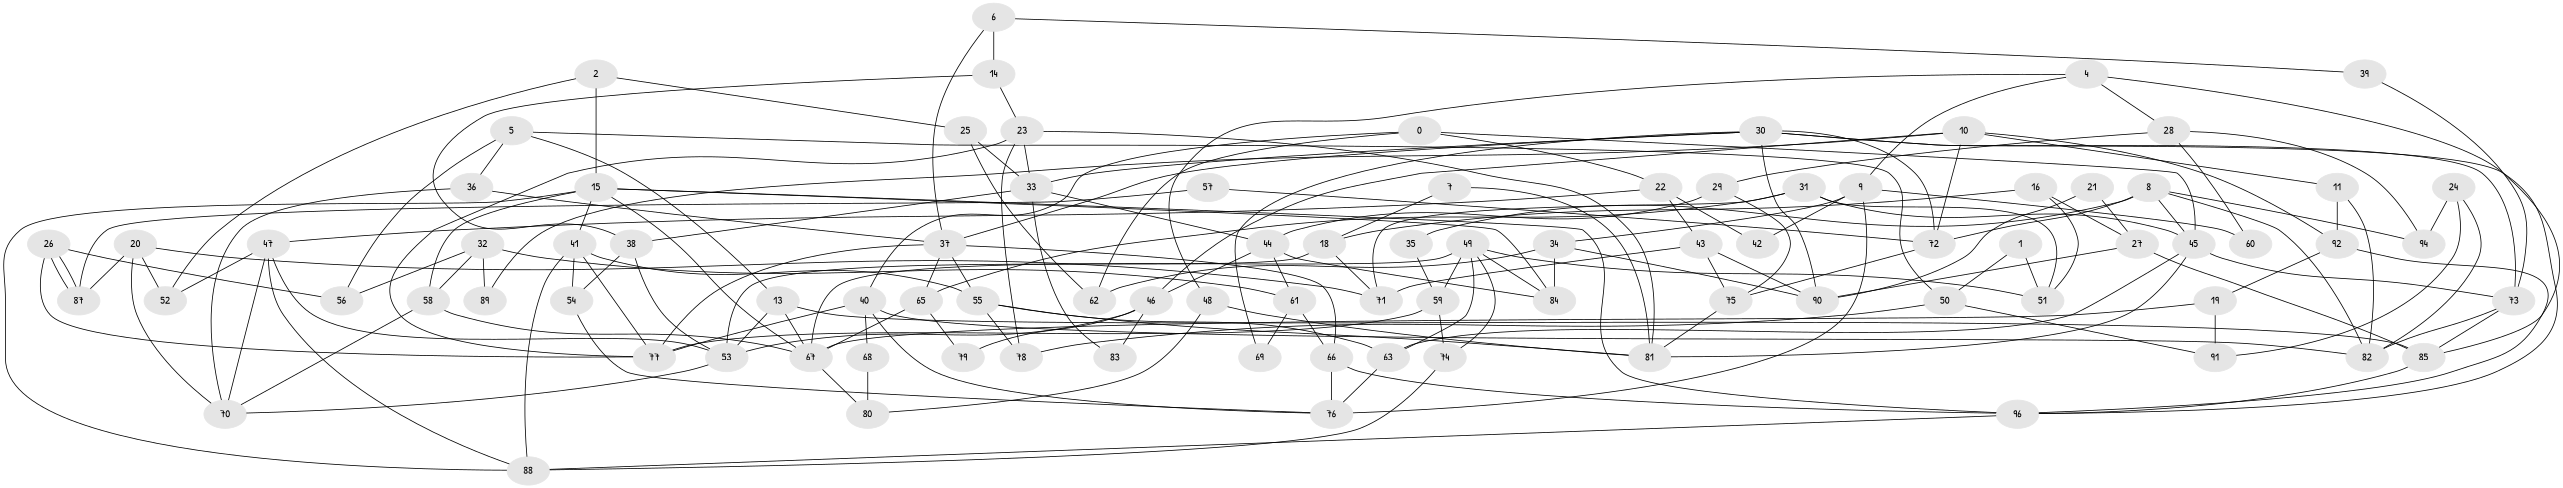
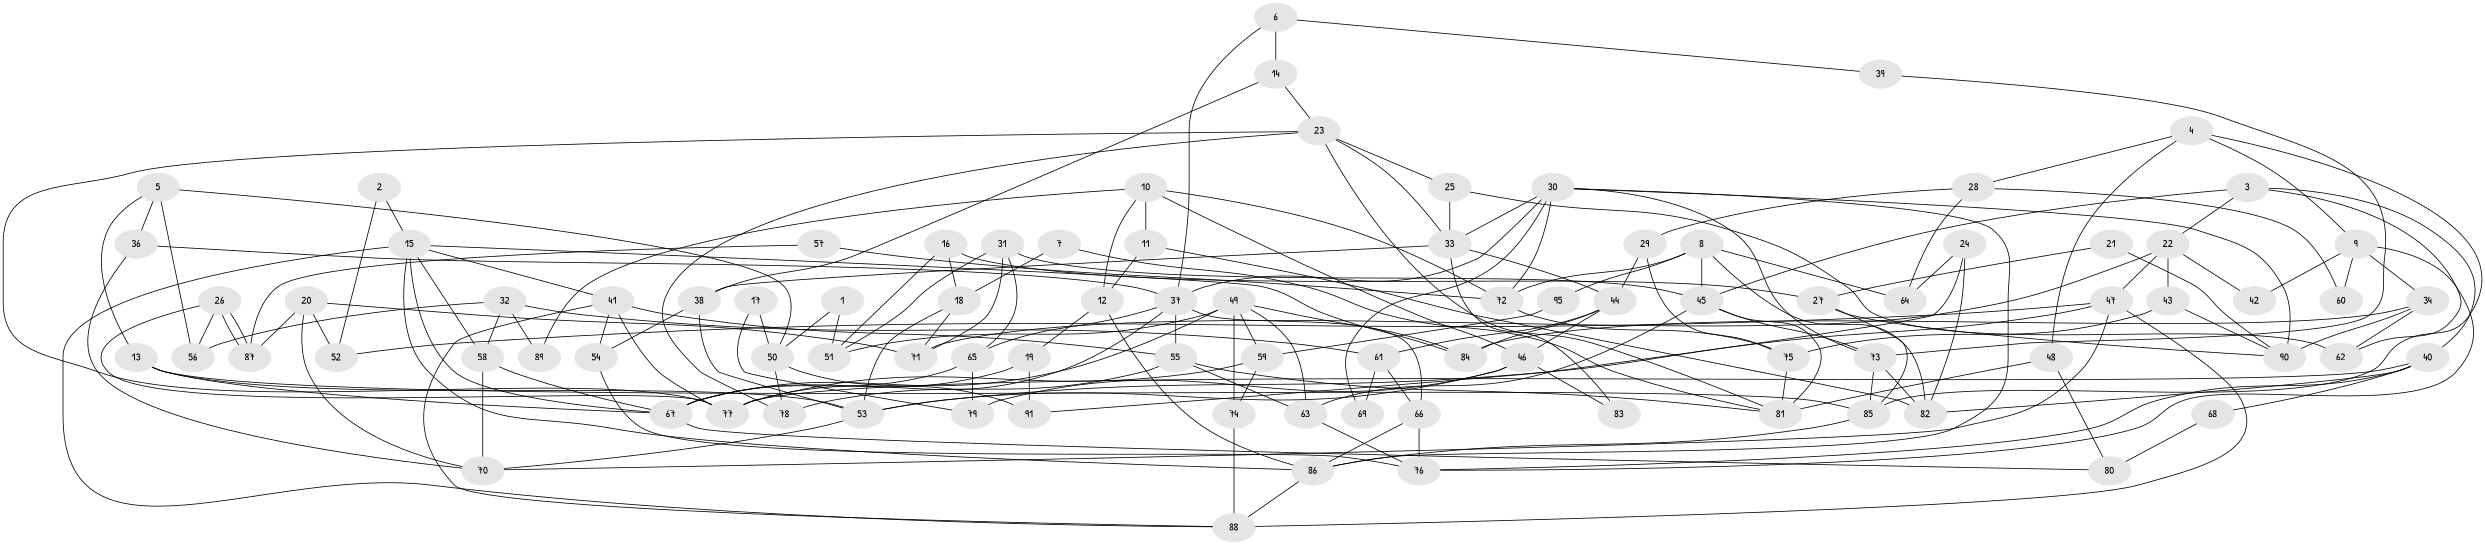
edge "2" -- "25": now "23" -- "25"
node "0": label "0" -> "3"
node "35": label "35" -> "95"
node "92": label "92" -> "12"
node "94": label "94" -> "64"
edge "43" -- "71": now "22" -- "71"
node "17": added
node "96": label "96" -> "86"
